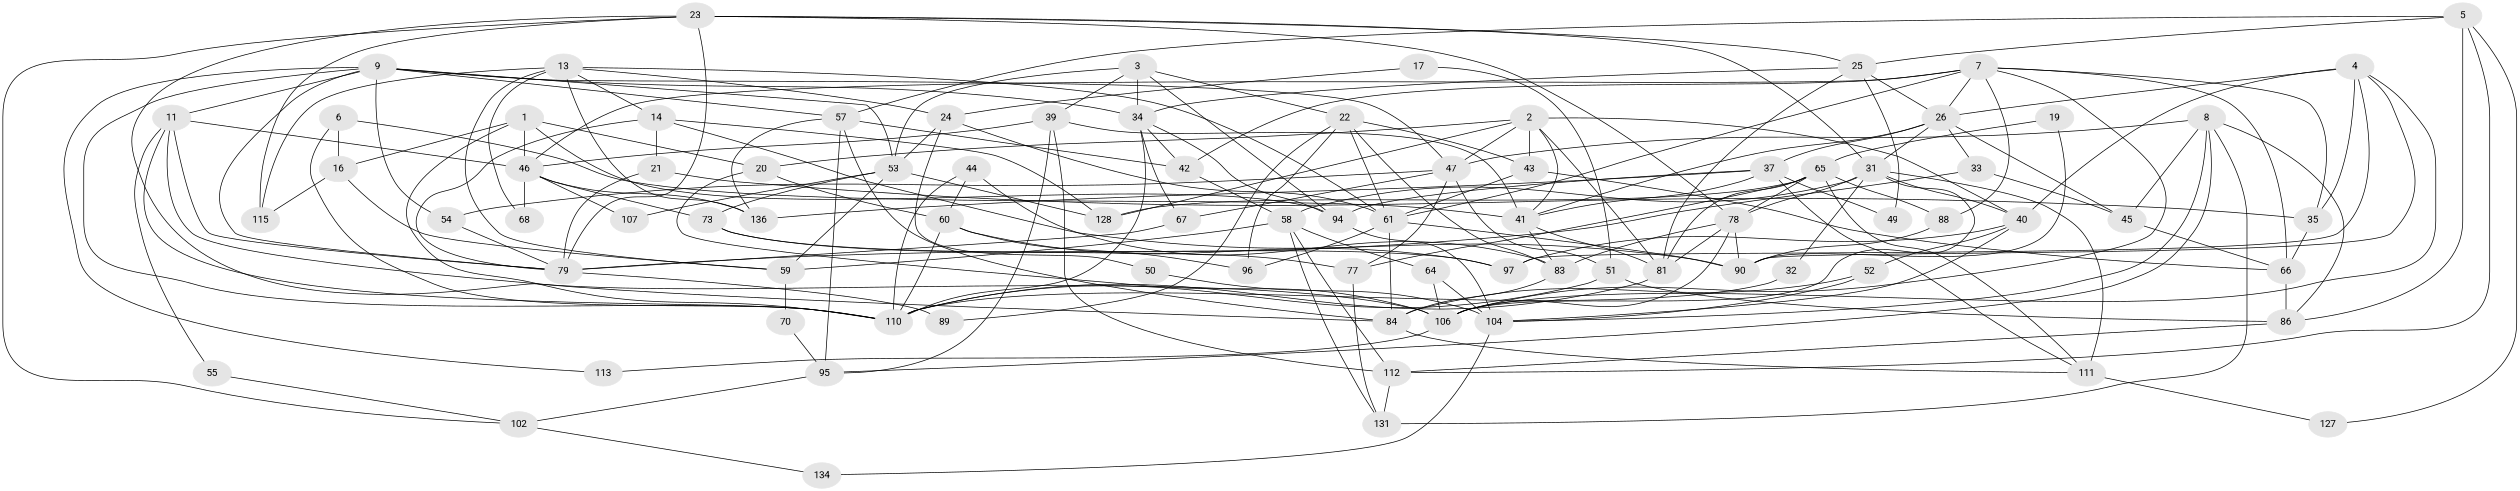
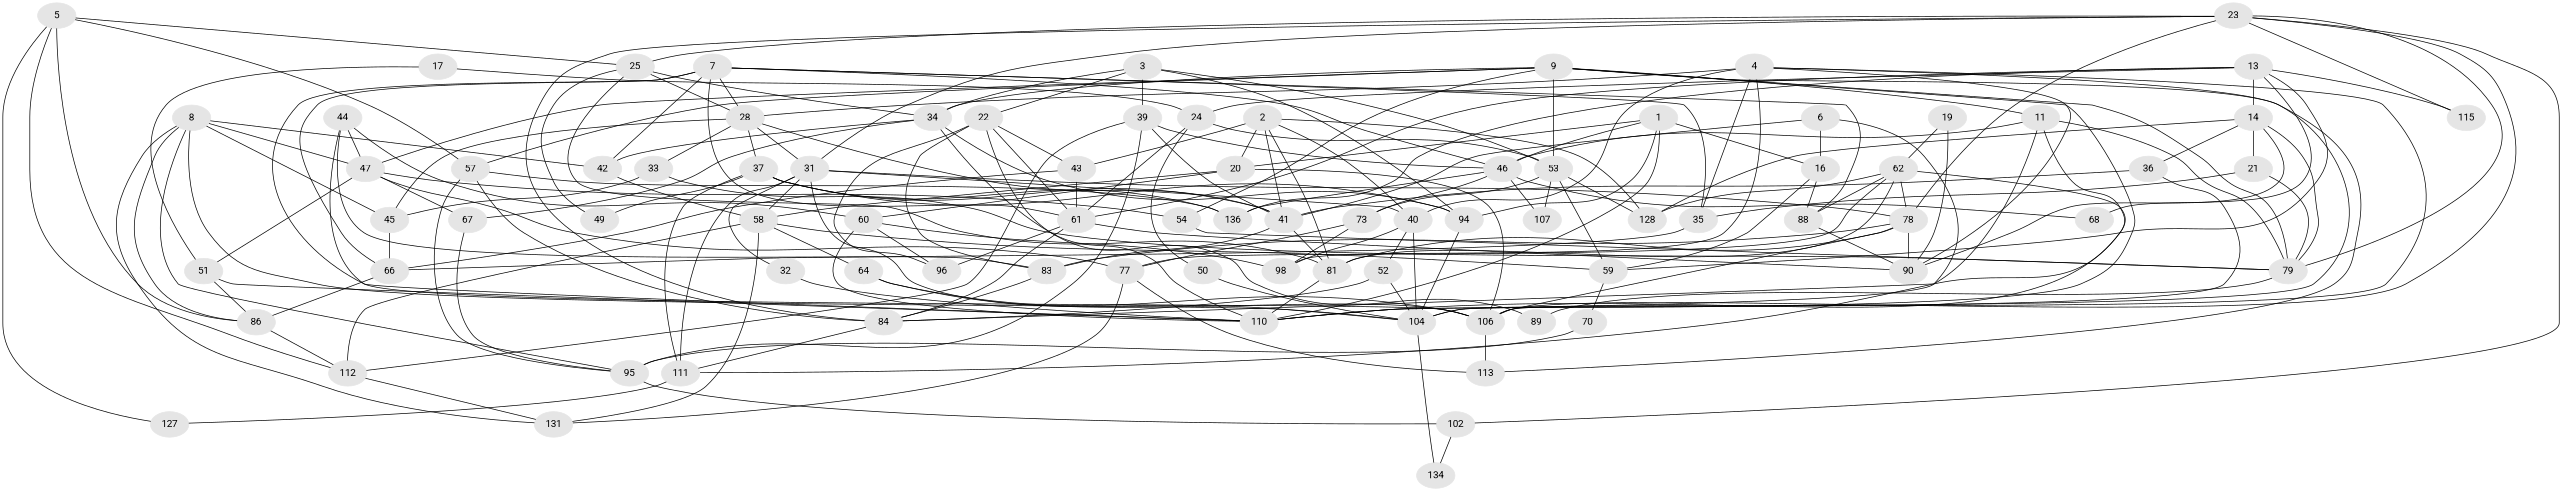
edge "23" -- "84": added
node "26": label "26" -> "28"
edge "57" -- "42": now "8" -- "42"
edge "2" -- "47": now "44" -- "47"
node "65": label "65" -> "62"
node "36": added
edge "20" -- "58": added
edge "16" -- "115": now "16" -- "88"
edge "67" -- "79": now "67" -- "95"
node "97": label "97" -> "98"
edge "4" -- "104": added
edge "77" -- "113": added
node "55": removed
